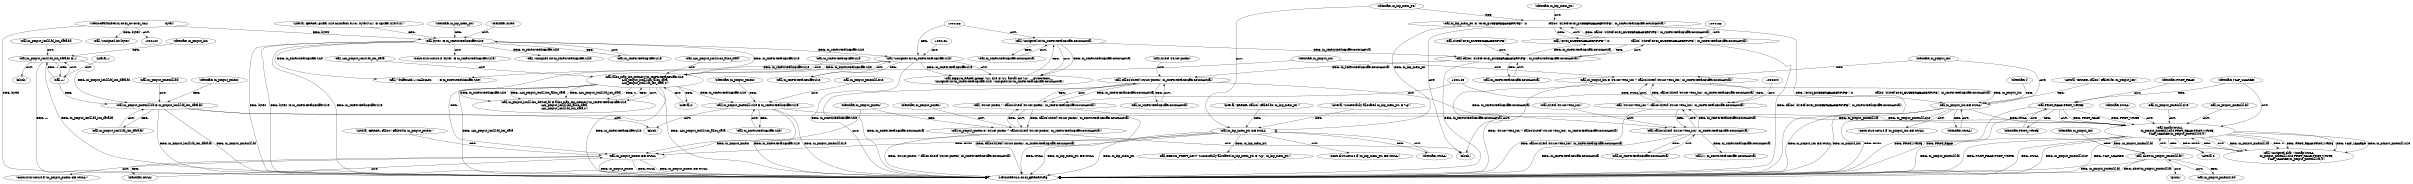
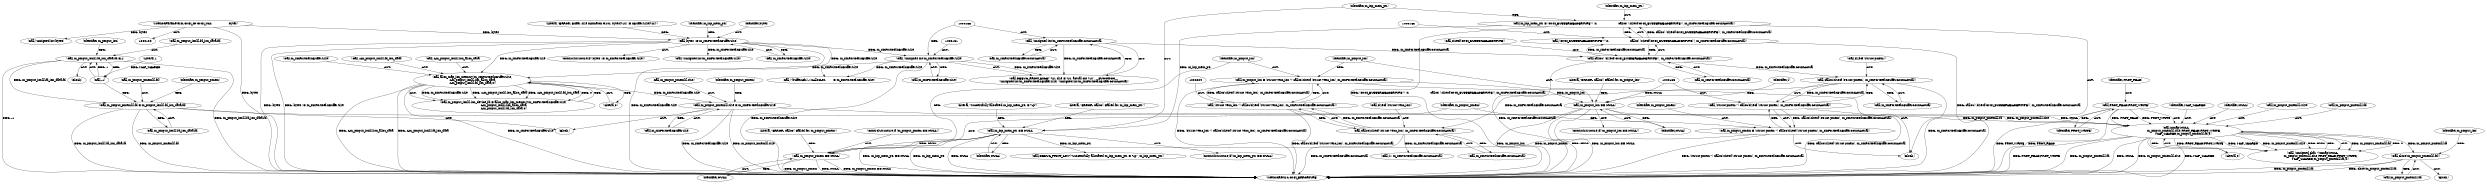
edge "(Literal,1)" -> "(Call,-1)": label "AST: " -> "DDG: MAP_SHARED"
edge "(Identifier,MAP_SHARED)" -> "(Call,PROT_READ|PROT_WRITE)": removed, label "CFG:"
edge "(Call,m_pInput_pmem == NULL)" -> "(ControlStructure,if (m_pInput_pmem == NULL))": reversed
